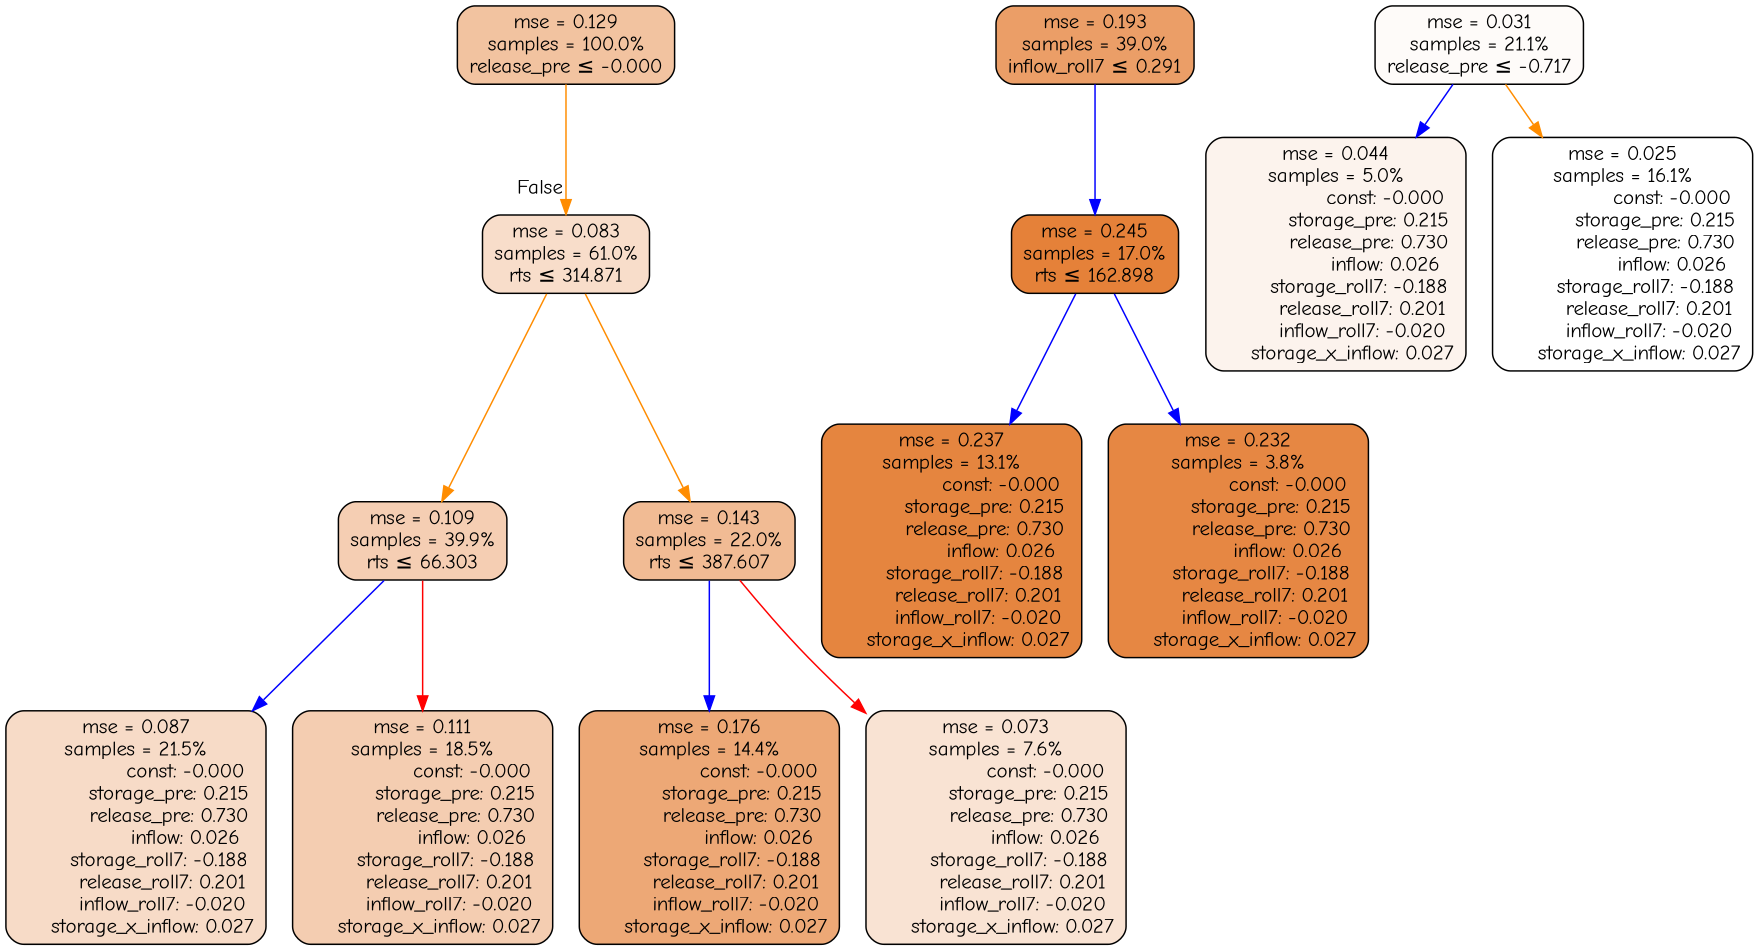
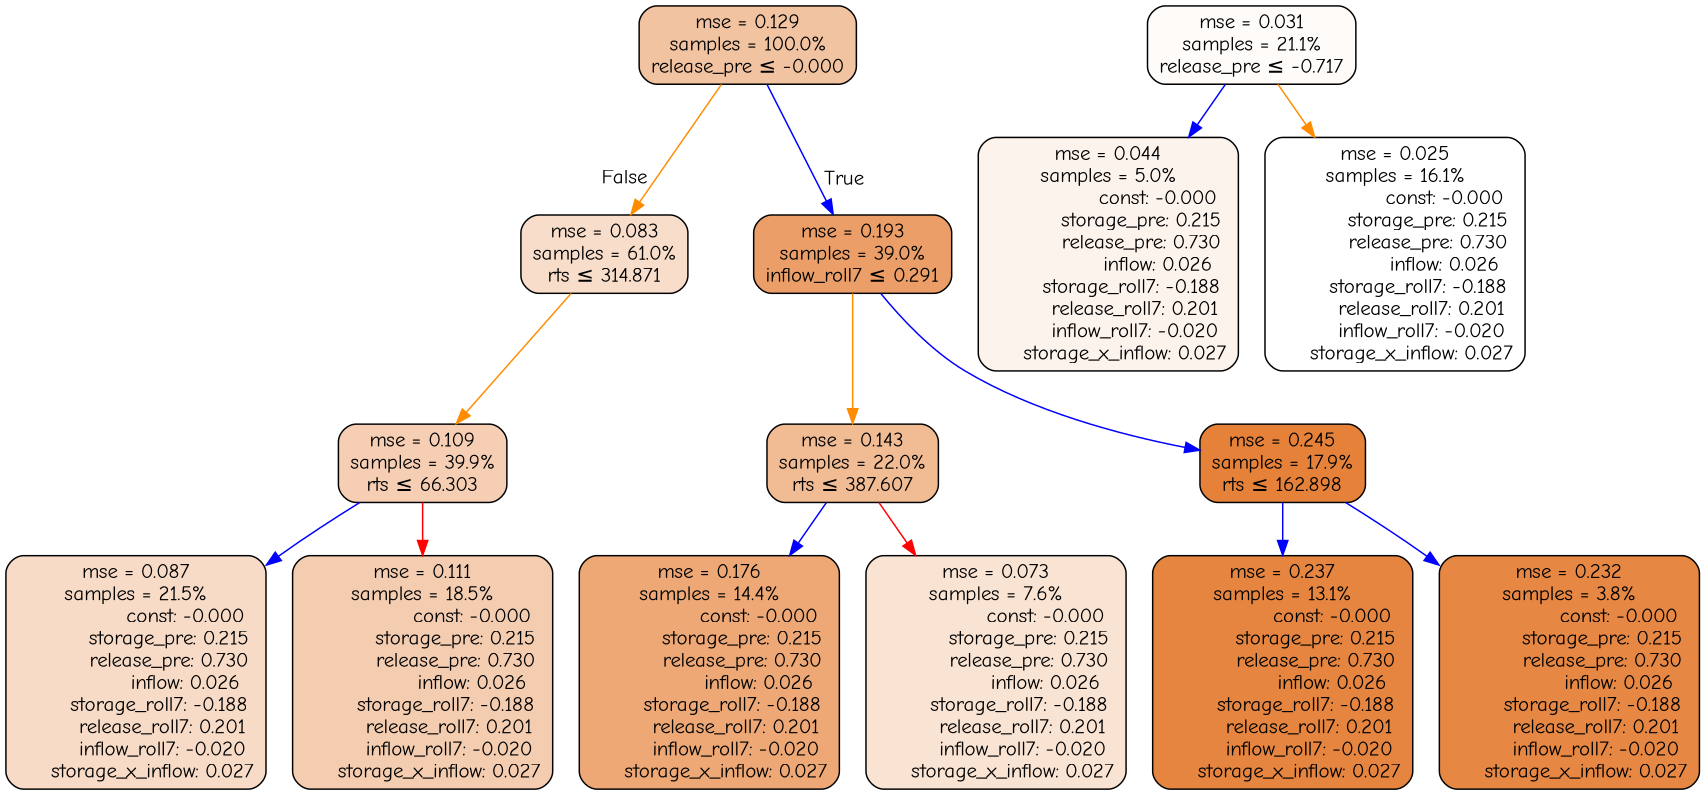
edge "mse = 0.129 samples = 100.0% release_pre ≤ -0.000" -> "mse = 0.193 samples = 39.0% inflow_roll7 ≤ 0.291": added
node "mse = 0.245 samples = 17.0% rts ≤ 162.898": label "mse = 0.245 samples = 17.0% rts ≤ 162.898" -> "mse = 0.245 samples = 17.9% rts ≤ 162.898"
edge "mse = 0.083 samples = 61.0% rts ≤ 314.871" -> "mse = 0.143 samples = 22.0% rts ≤ 387.607": now "mse = 0.193 samples = 39.0% inflow_roll7 ≤ 0.291" -> "mse = 0.143 samples = 22.0% rts ≤ 387.607"
